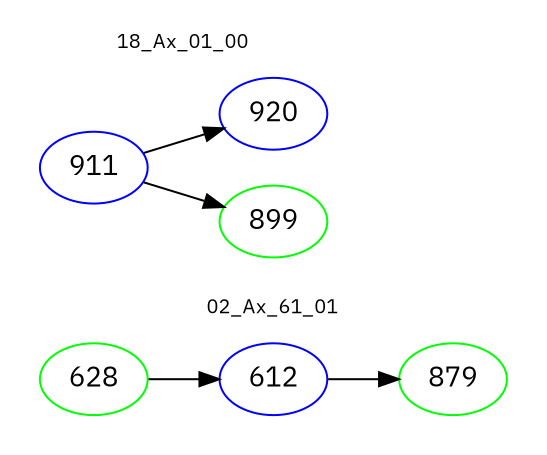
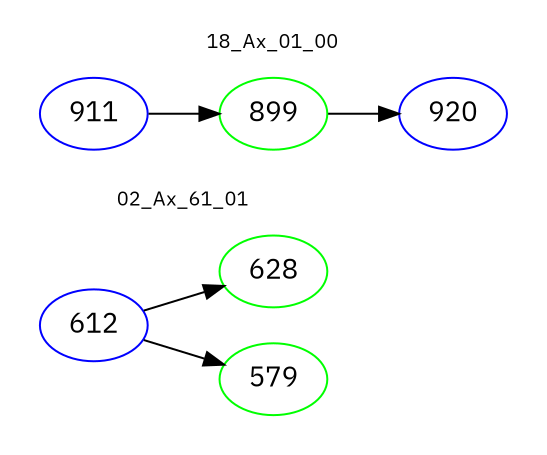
edge "911" -> "920": now "899" -> "920"
edge "628" -> "612": reversed
node "879": label "879" -> "579"
